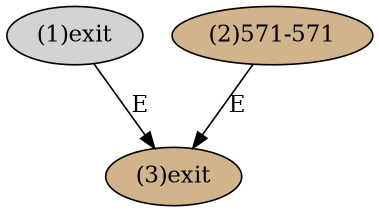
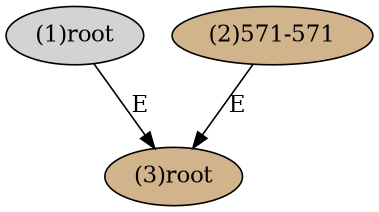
node "(1)exit": label "(1)exit" -> "(1)root"
node "(3)exit": label "(3)exit" -> "(3)root"
